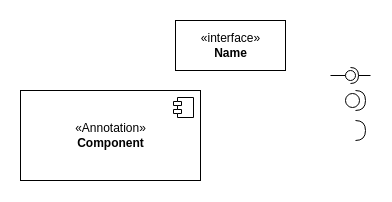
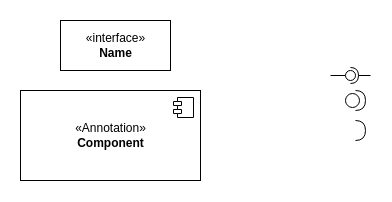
node "«interface» Name": moved (231, 46) -> (116, 46)
